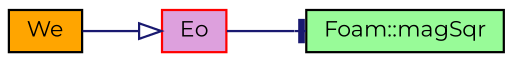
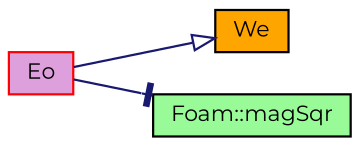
edge "We" -> "Eo": reversed
